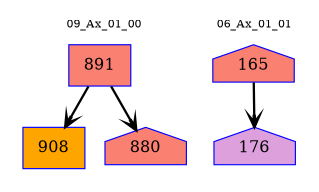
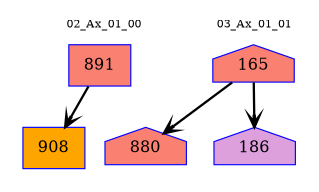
cluster "09_Ax_01_00": label "09_Ax_01_00" -> "02_Ax_01_00"
cluster "06_Ax_01_01": label "06_Ax_01_01" -> "03_Ax_01_01"
edge "891" -> "880": now "165" -> "880"
node "176": label "176" -> "186"
